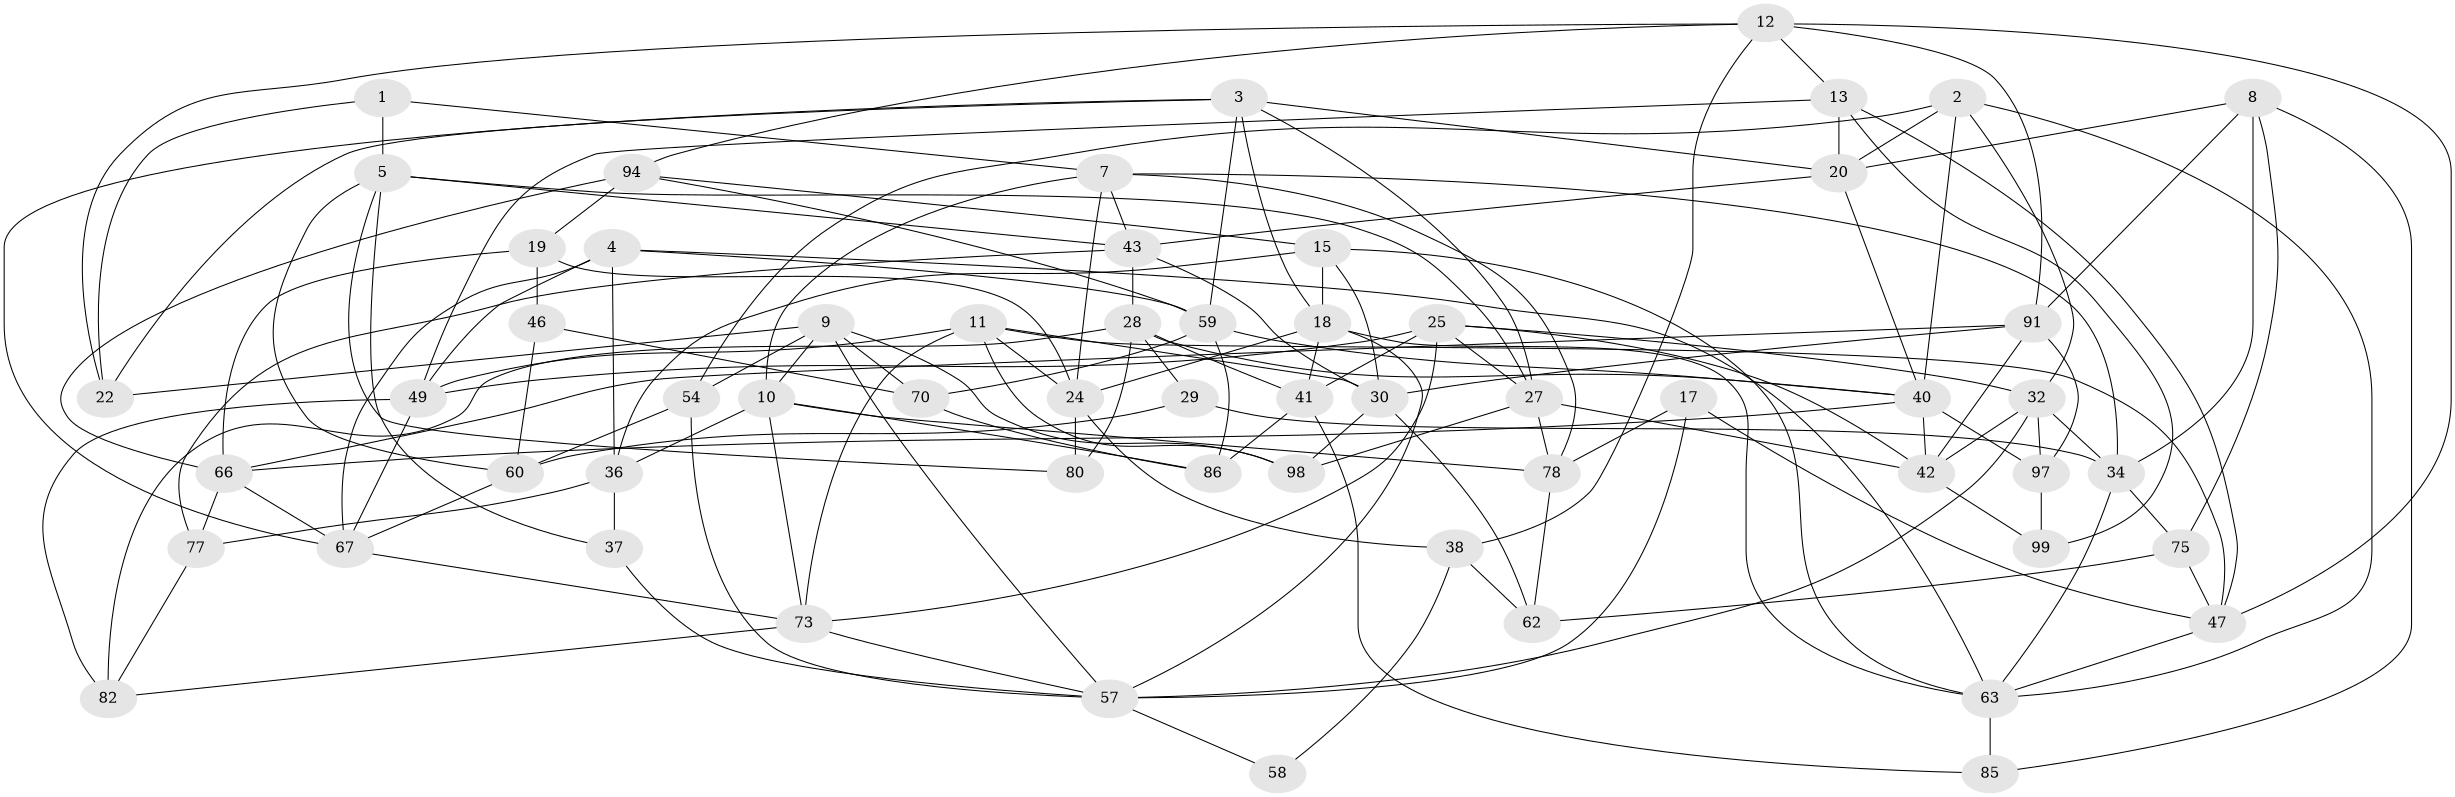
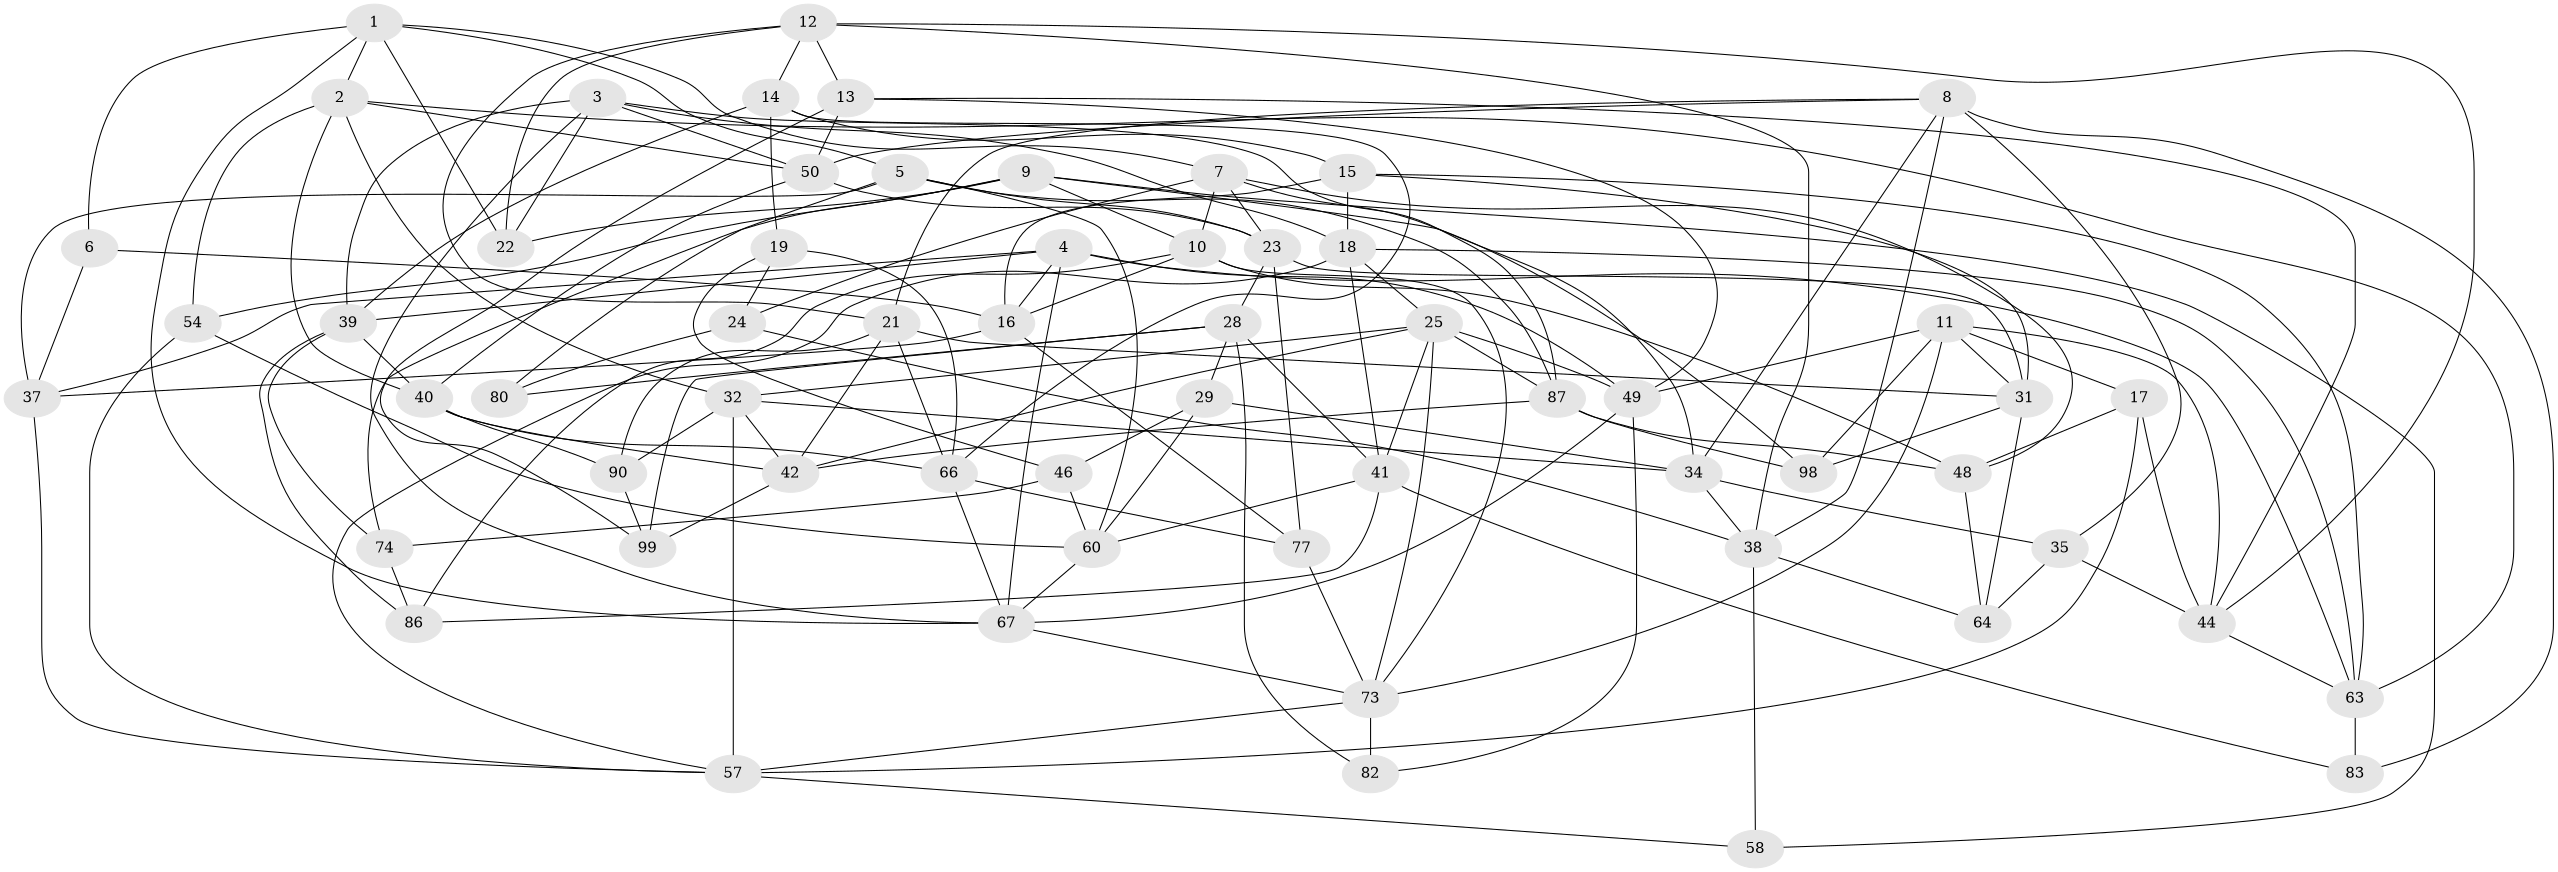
edge "1" -- "2": added
node "94": label "94" -> "14"
node "20": label "20" -> "50"
node "6": added
node "43": label "43" -> "23"
edge "4" -- "37": added
node "59": label "59" -> "39"
node "91": label "91" -> "21"
edge "8" -- "38": added
edge "11" -- "24": now "11" -- "17"
edge "18" -- "24": now "18" -- "25"
edge "28" -- "40": now "28" -- "99"
node "70": label "70" -> "74"
node "30": label "30" -> "31"
node "27": label "27" -> "87"
edge "29" -- "46": added
node "36": label "36" -> "16"
node "78": label "78" -> "48"
node "97": label "97" -> "90"
edge "41" -- "60": added
edge "9" -- "57": now "9" -- "58"
node "75": label "75" -> "35"
edge "1" -- "67": added
edge "34" -- "63": now "34" -- "38"
edge "77" -- "82": now "77" -- "73"
node "62": label "62" -> "64"
node "47": label "47" -> "44"
node "85": label "85" -> "83"
